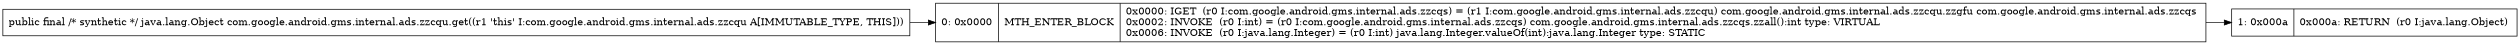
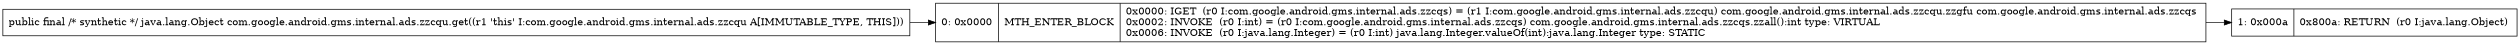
node "1: 0x000a": text "0x000a: RETURN  (r0 I:java.lang.Object)" -> "0x800a: RETURN  (r0 I:java.lang.Object)"
